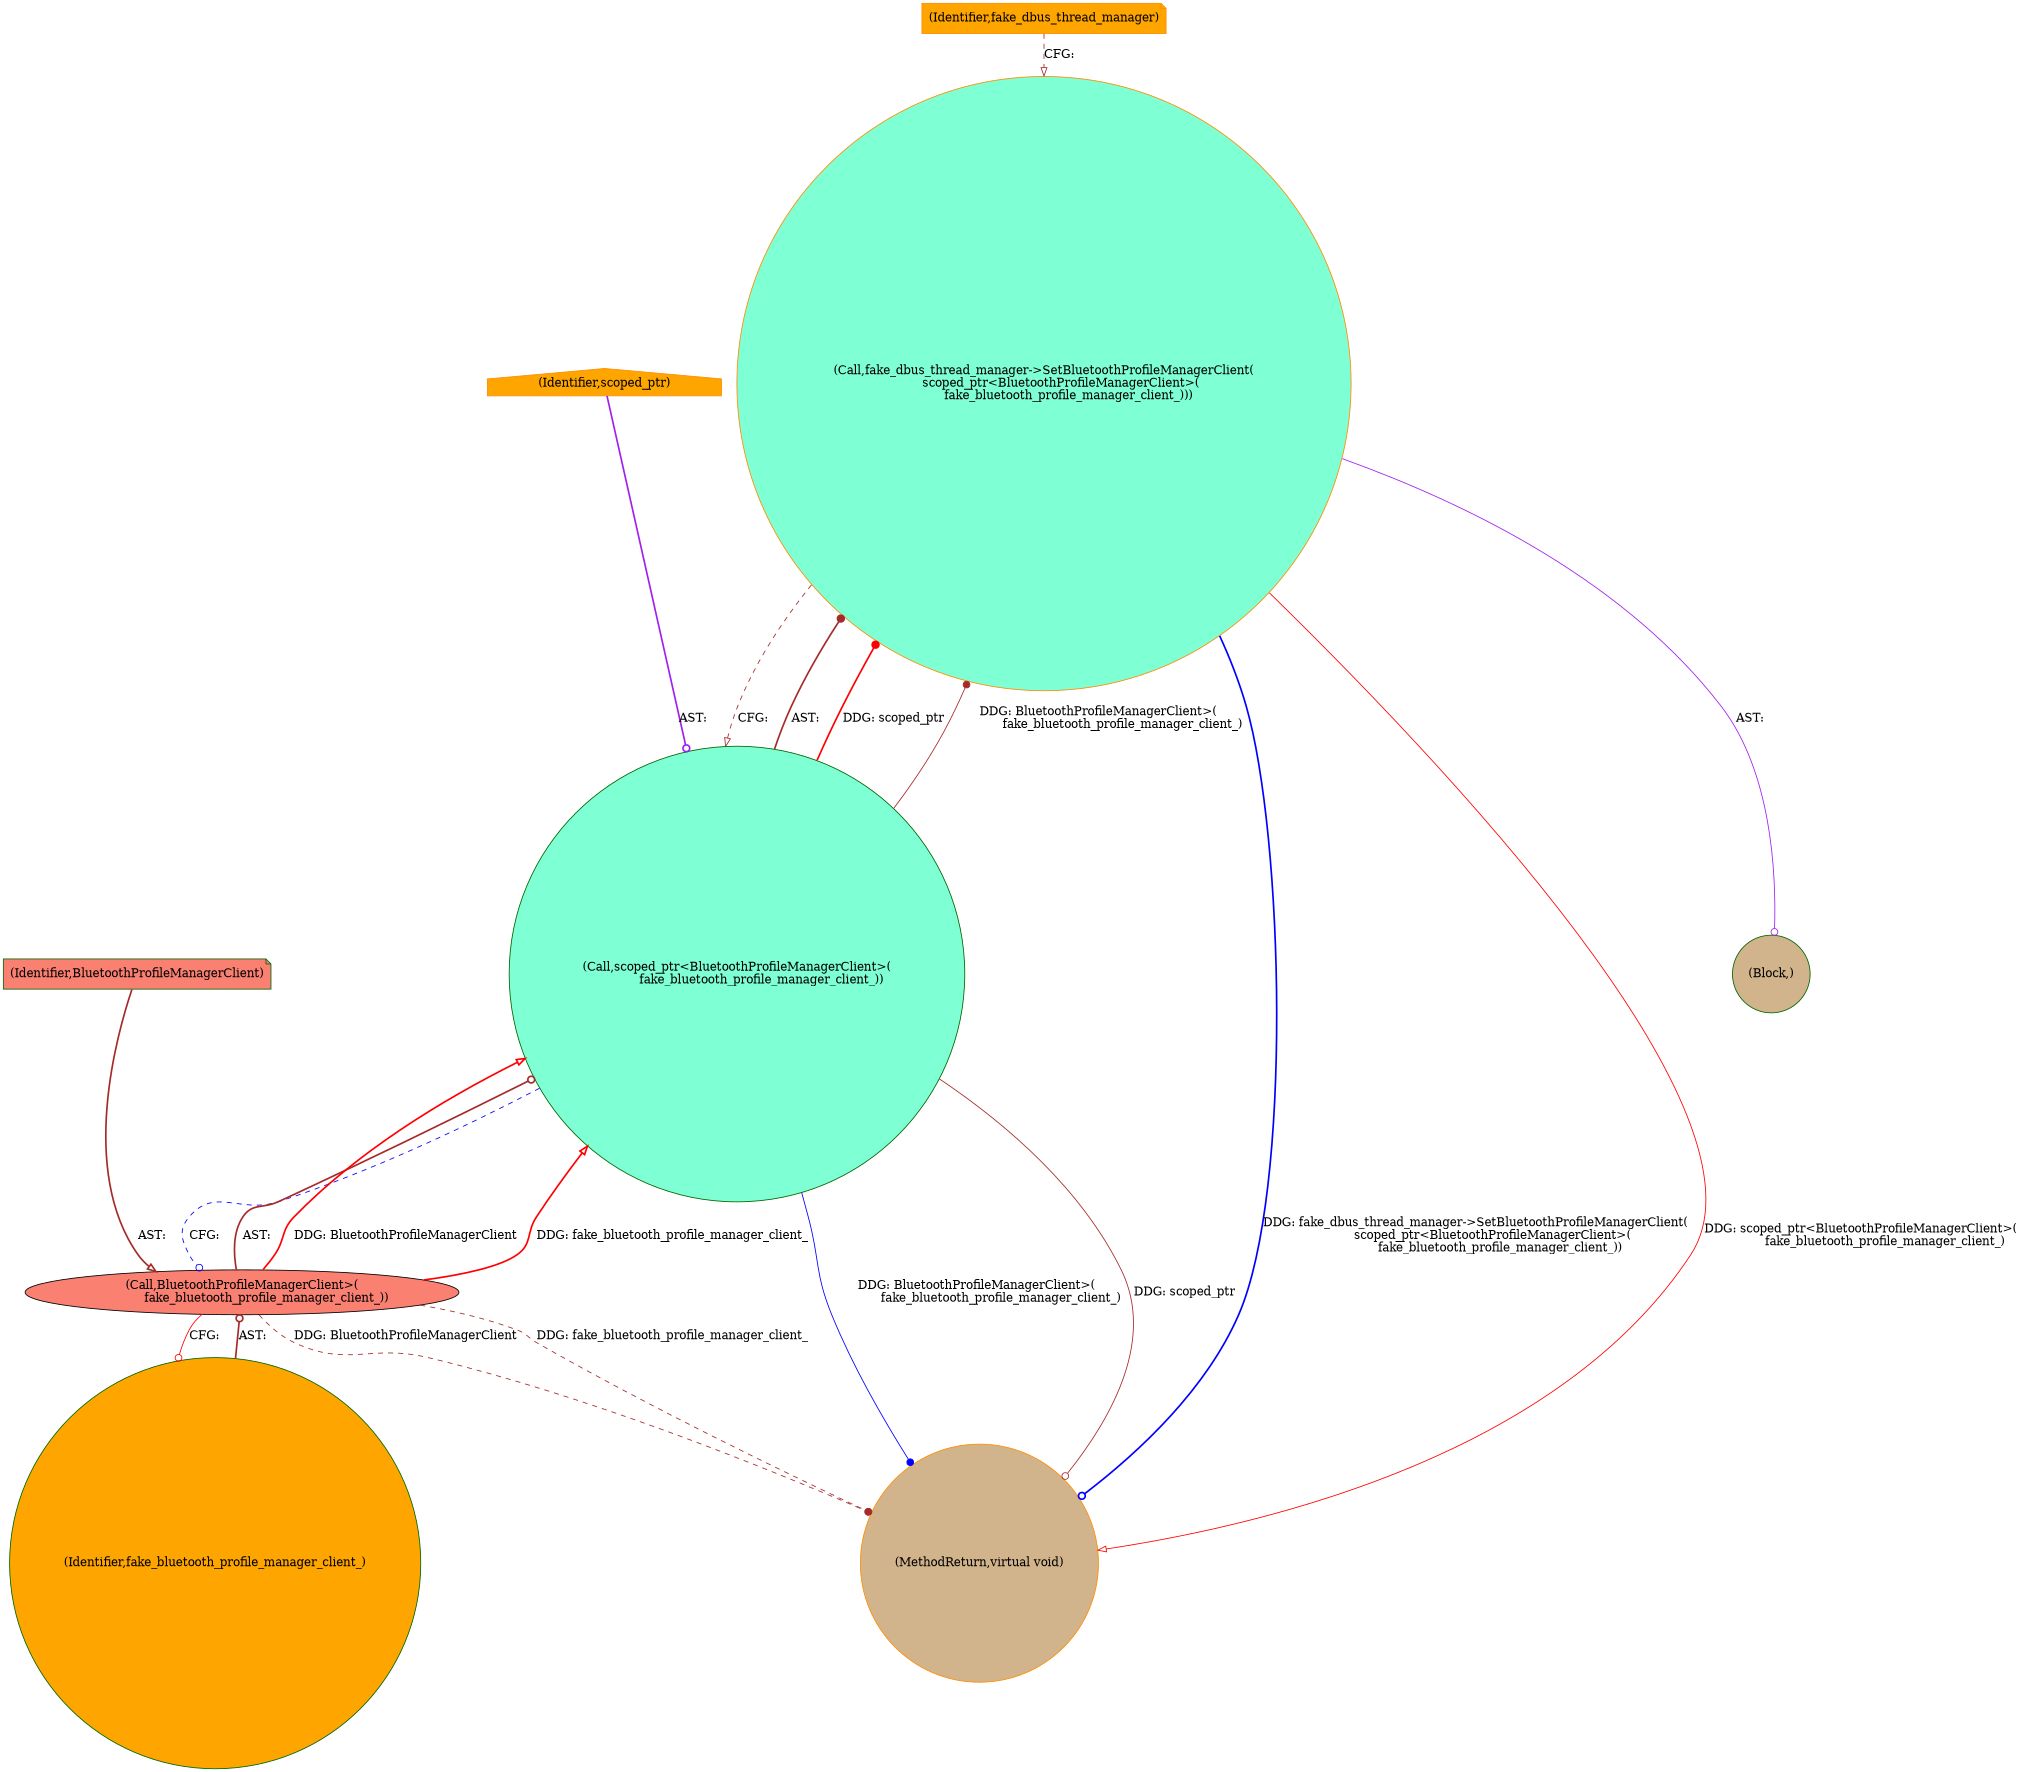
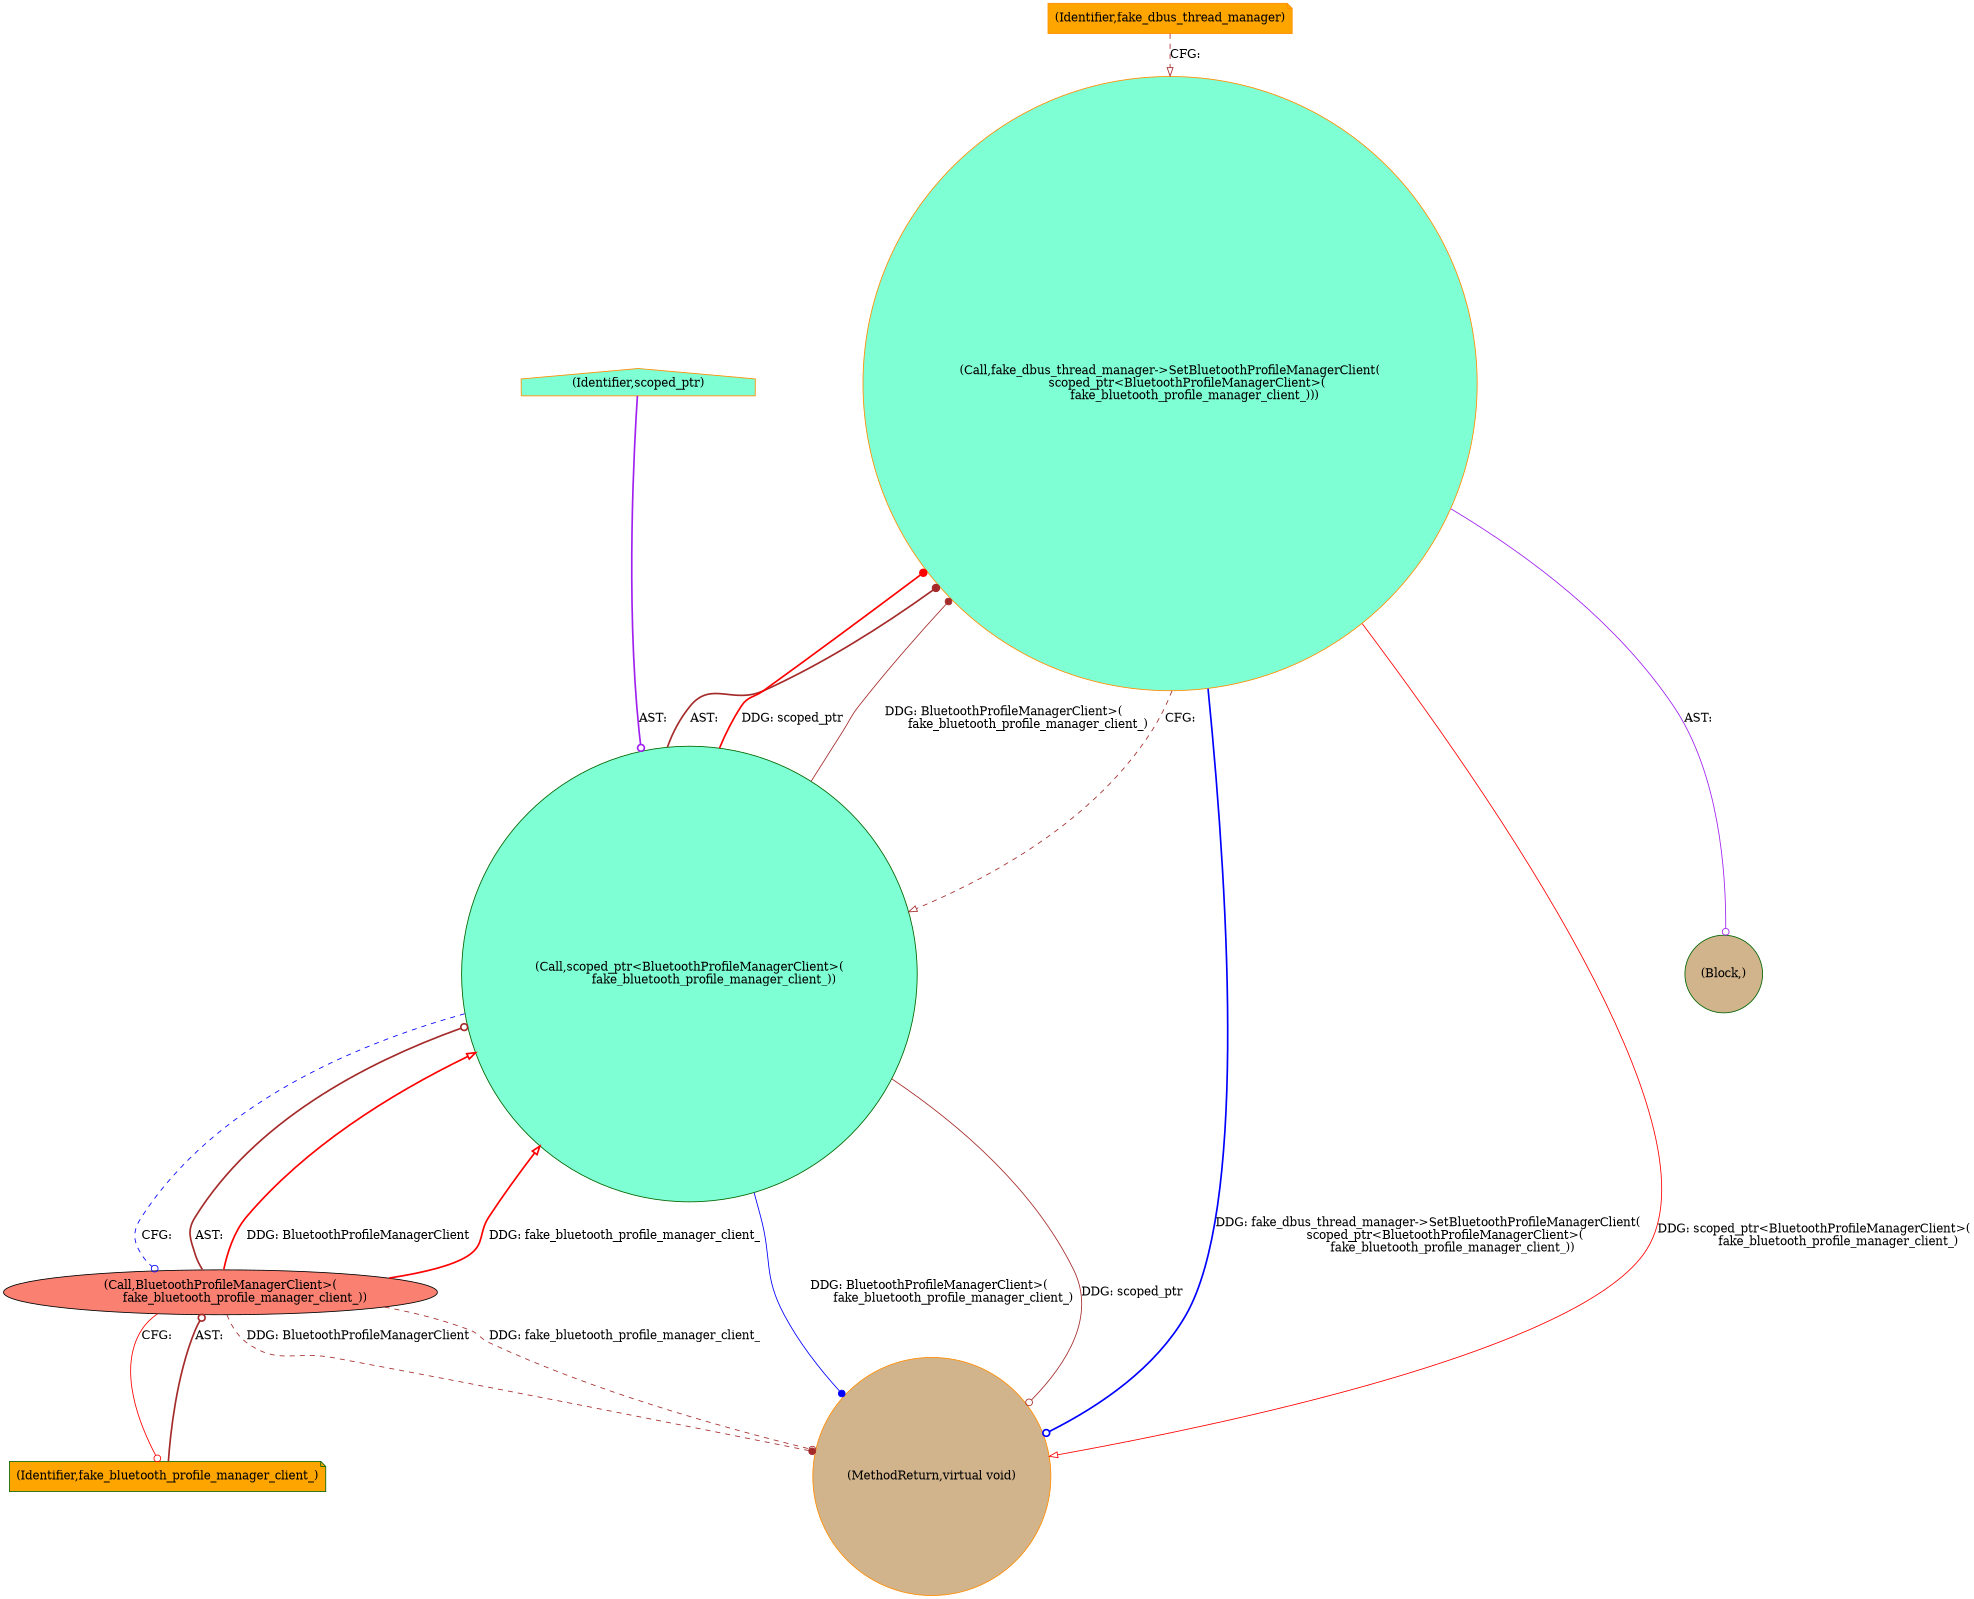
node "(Identifier,scoped_ptr)": fillcolor orange -> aquamarine
node "(Identifier,BluetoothProfileManagerClient)": removed
node "(Identifier,fake_bluetooth_profile_manager_client_)": shape circle -> note
